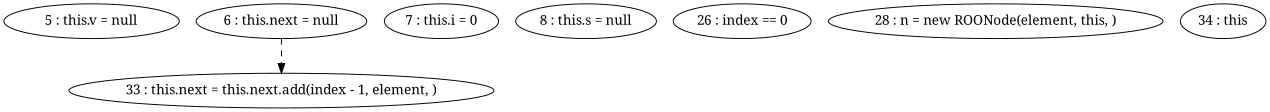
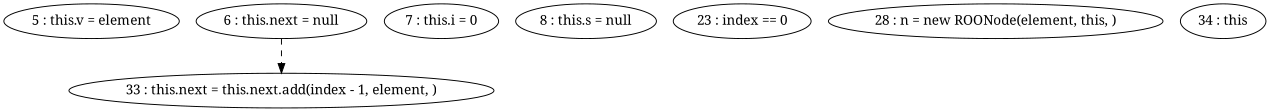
node "5 : this.v = null": label "5 : this.v = null" -> "5 : this.v = element"
node "26 : index == 0": label "26 : index == 0" -> "23 : index == 0"
